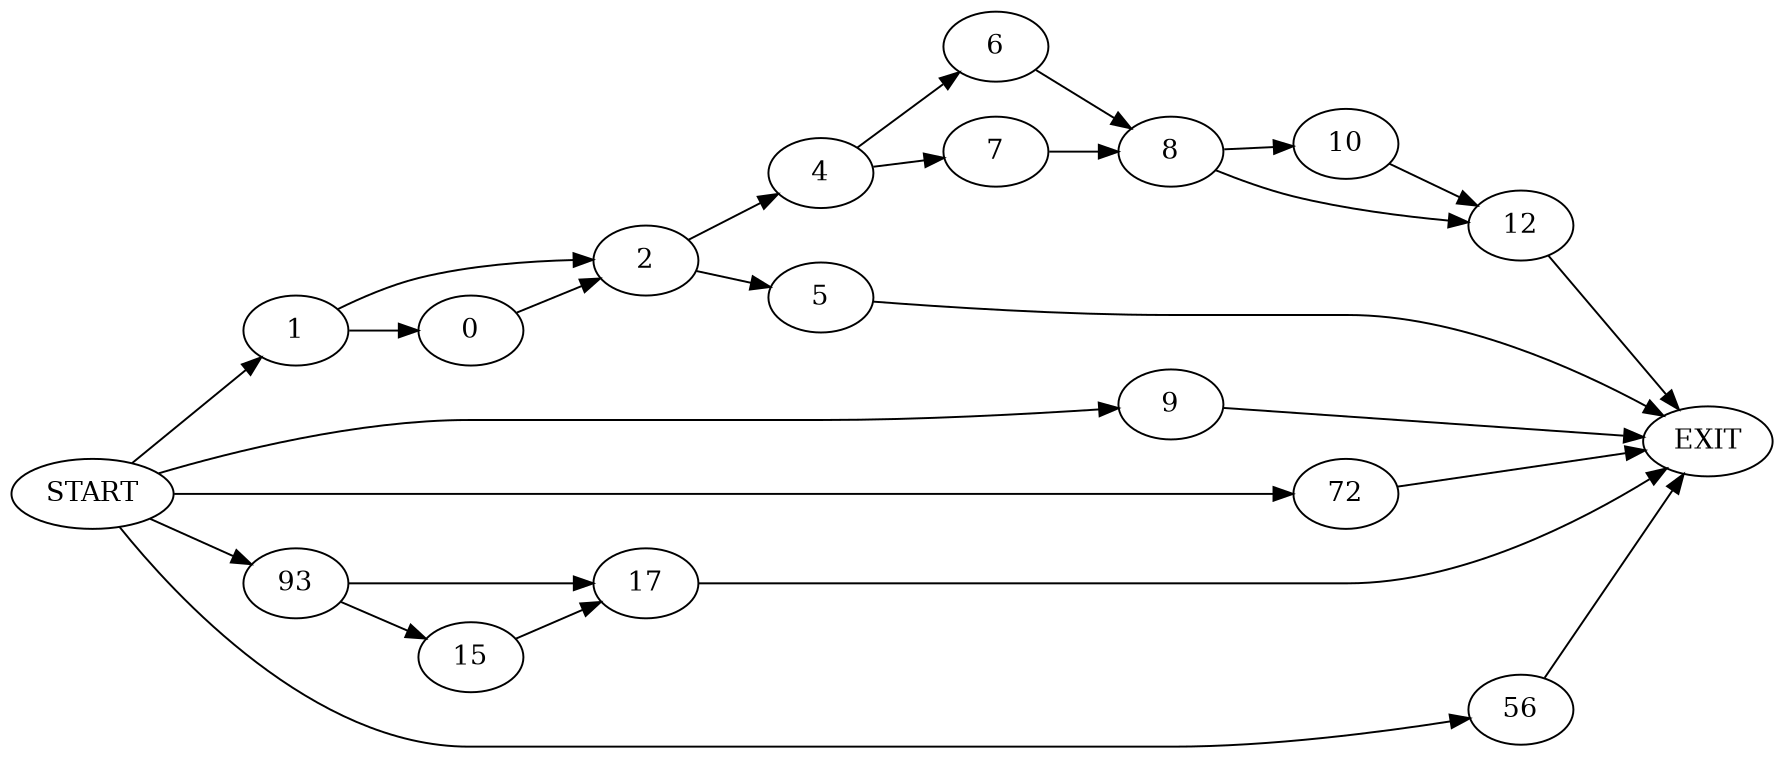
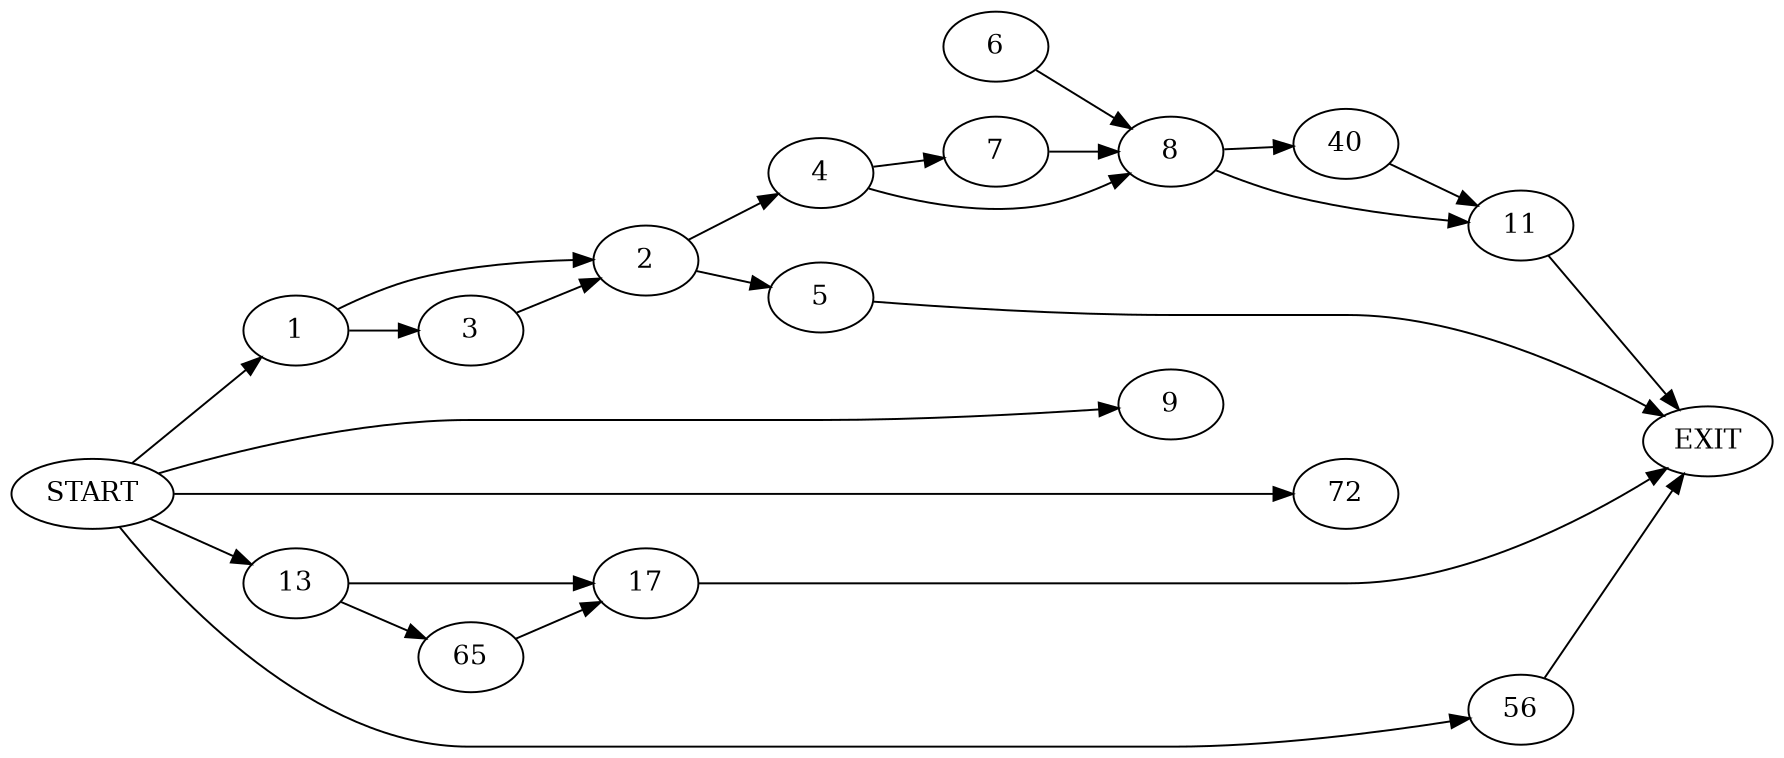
edge "4" -> "6": now "4" -> "8"
node "10": label "10" -> "40"
node "12": label "12" -> "11"
node "0": label "0" -> "3"
edge "9" -> "EXIT": removed
edge "72" -> "EXIT": removed
node "93": label "93" -> "13"
node "15": label "15" -> "65"
